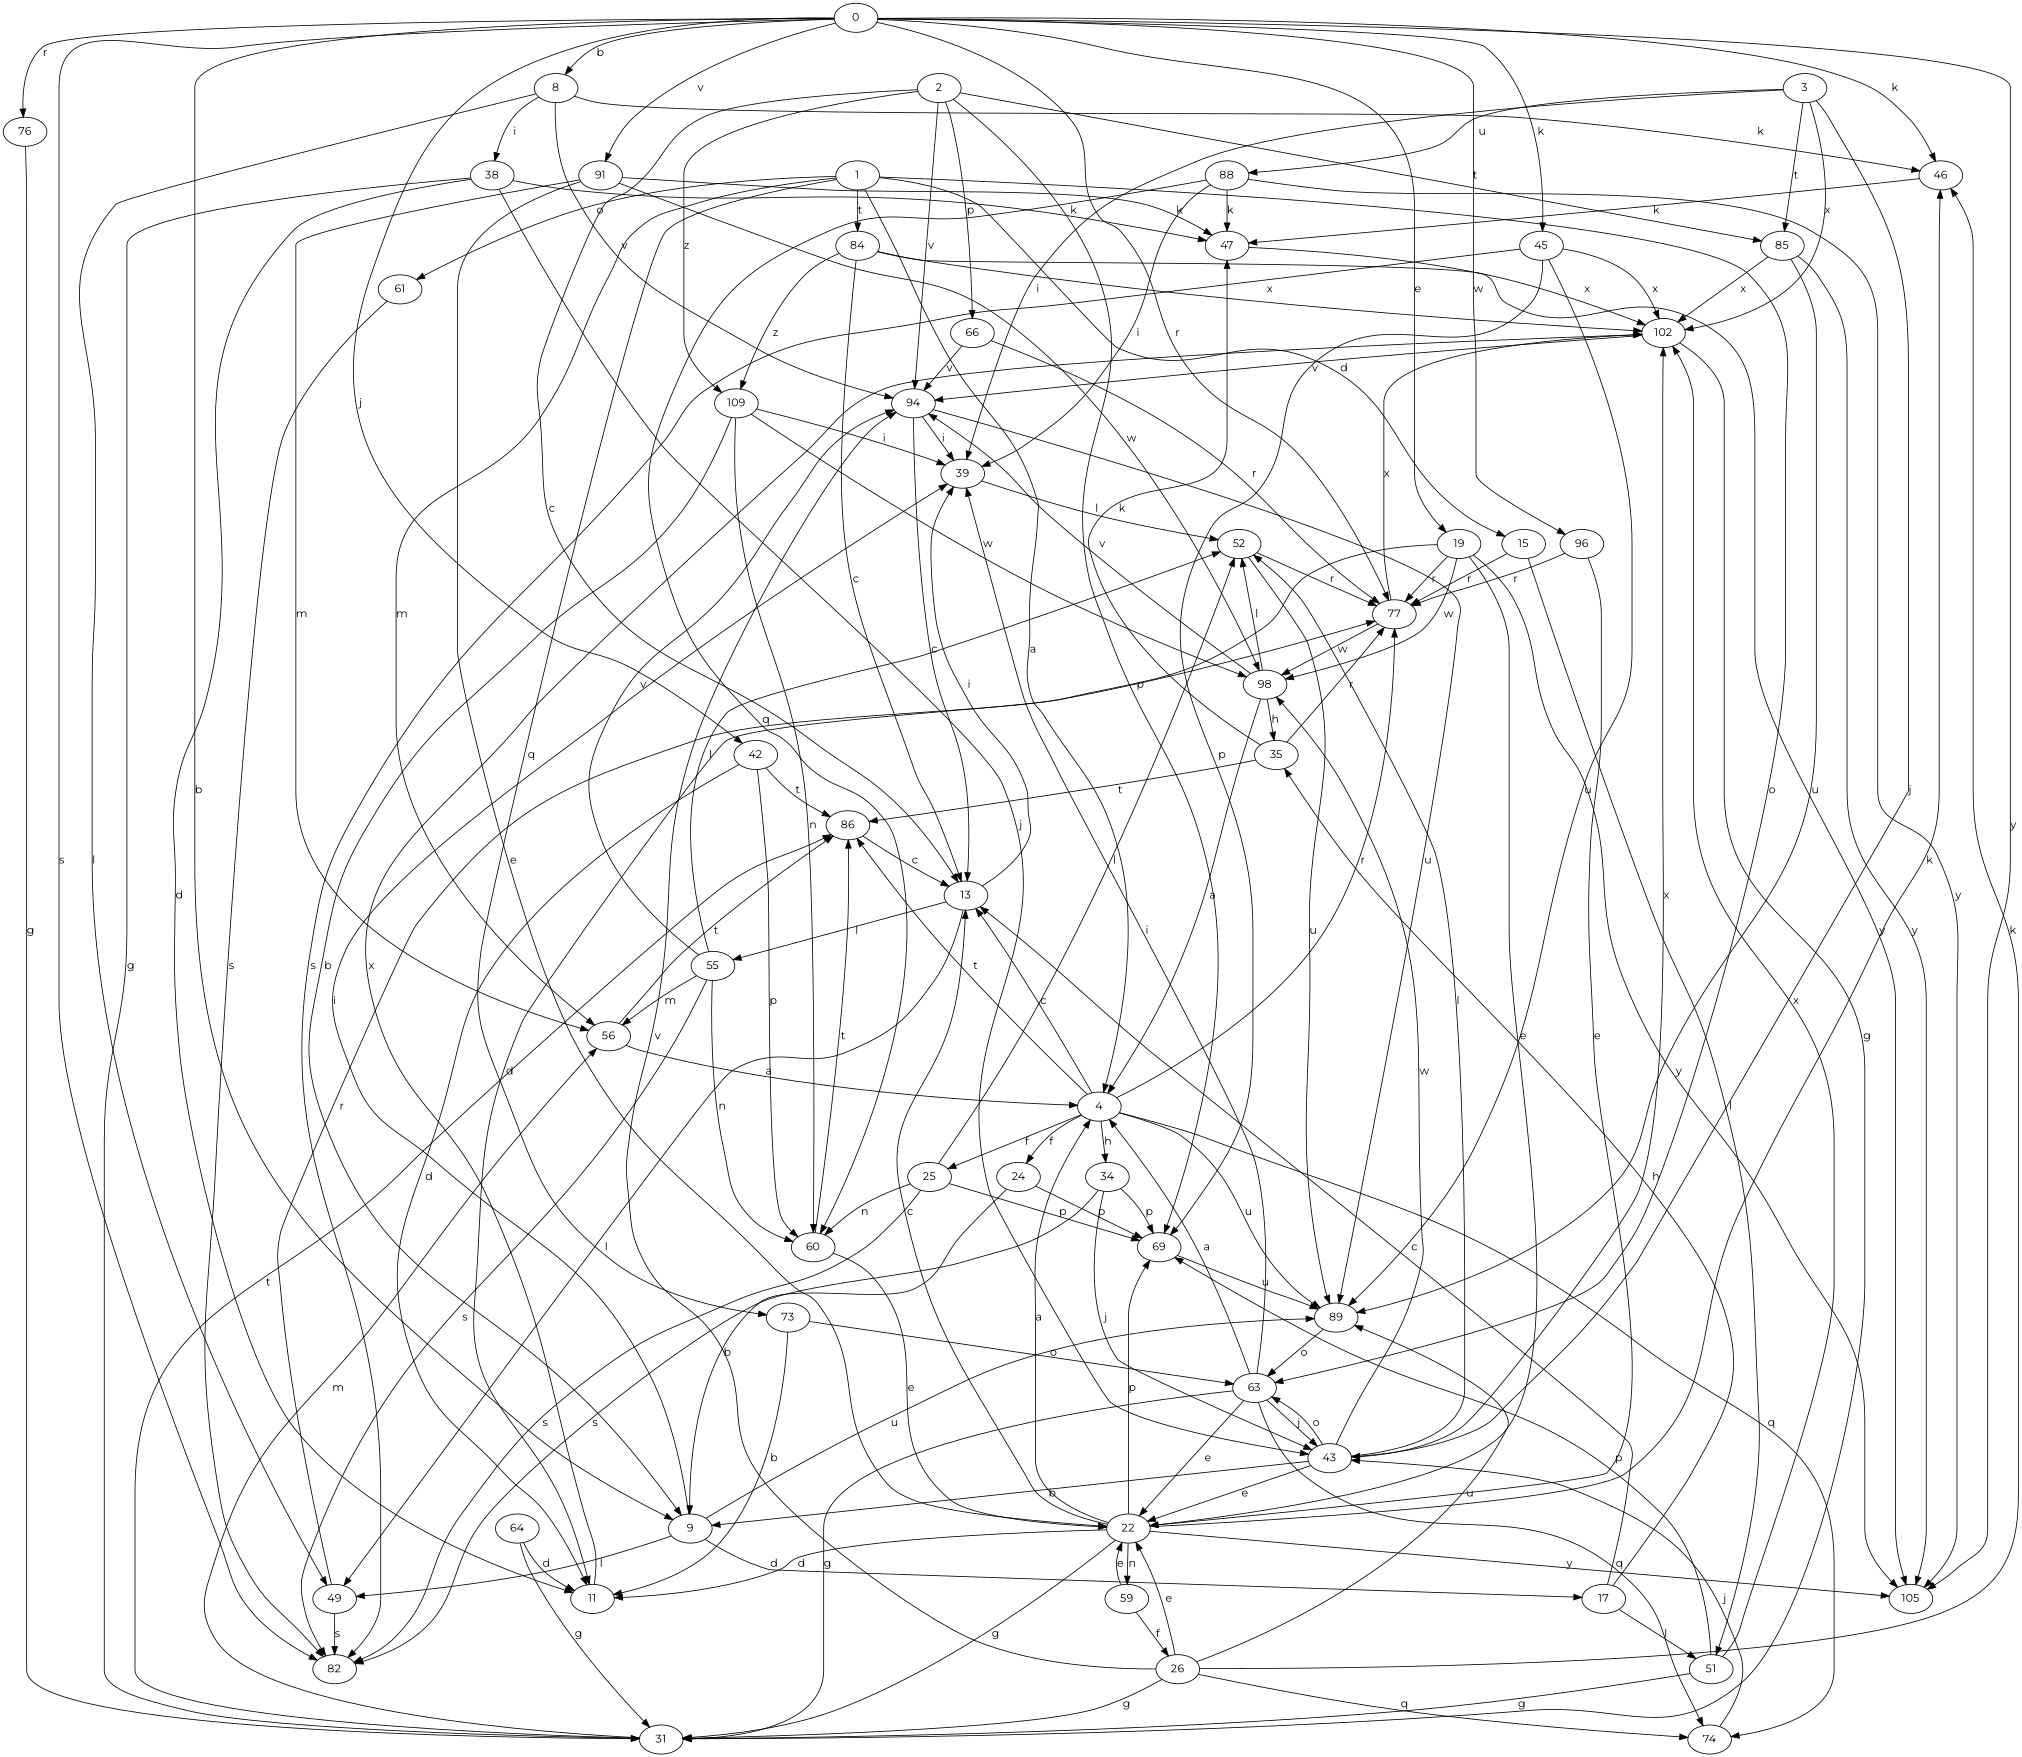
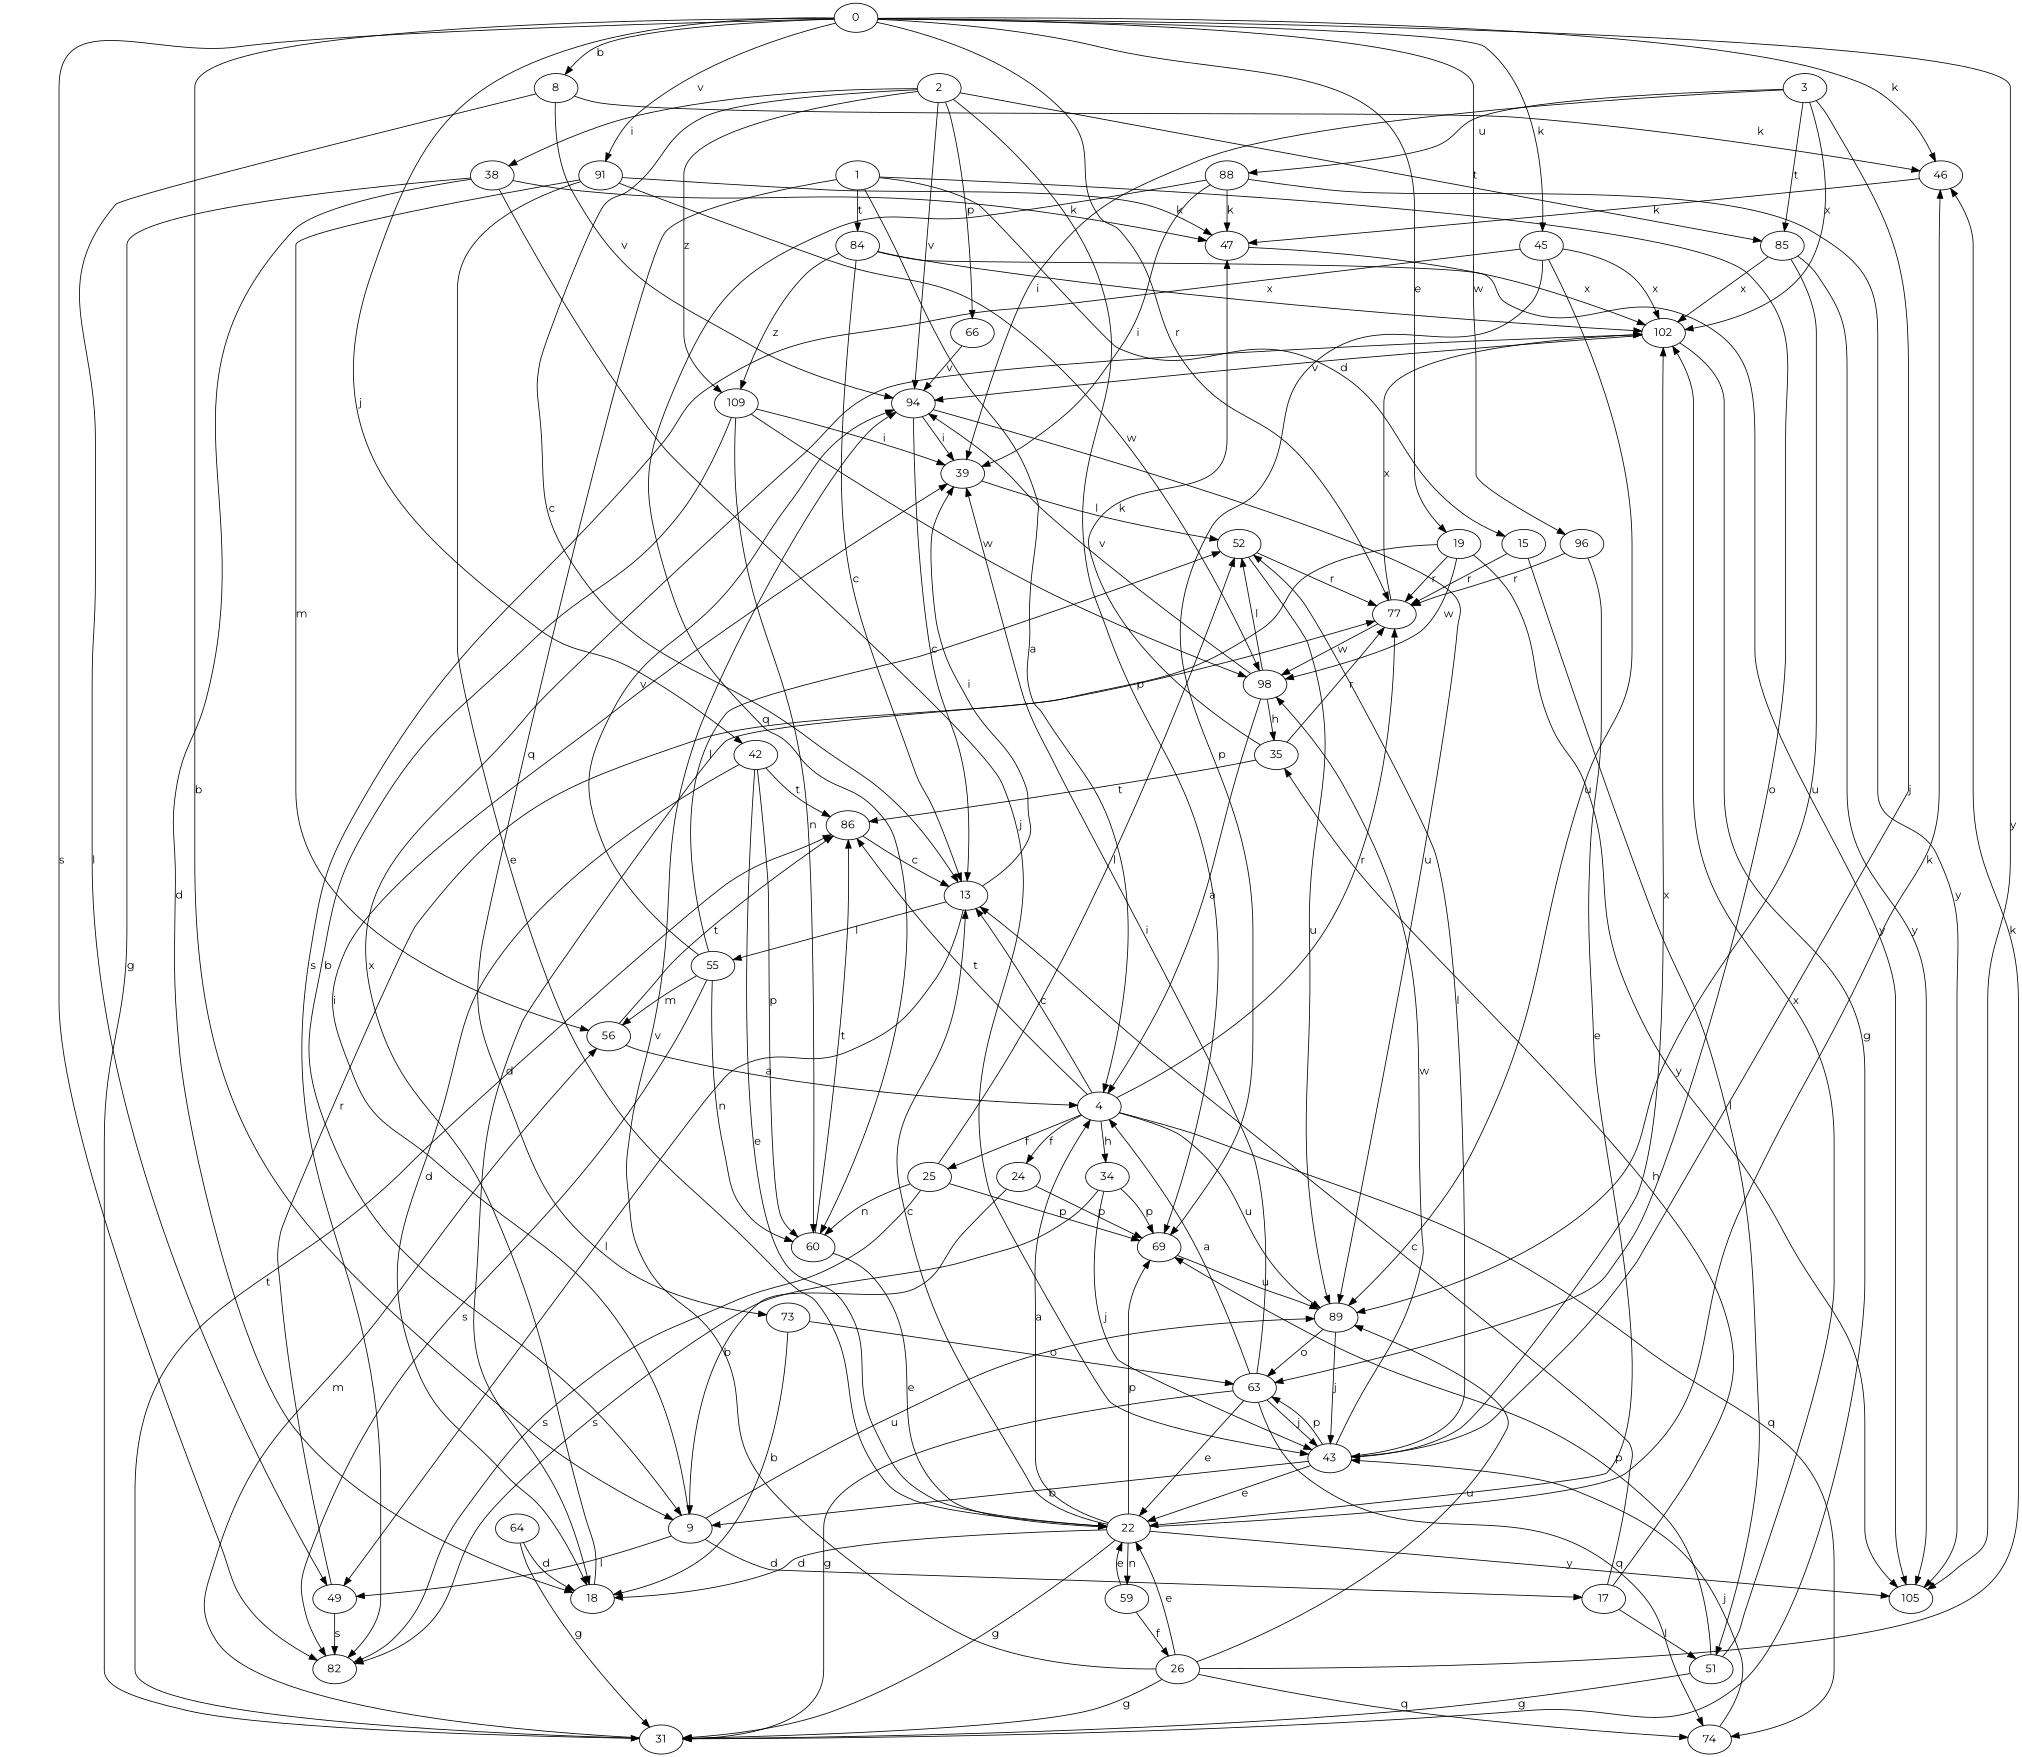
edge "8" -> "38": now "2" -> "38"
node "76": removed
node "61": removed
edge "66" -> "77": removed, label "r"
edge "1" -> "56": removed, label "m"
edge "19" -> "22": now "42" -> "22"
edge "89" -> "43": added, label "j"
edge "43" -> "63": label "o" -> "p"
node "11": label "11" -> "18"
